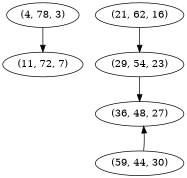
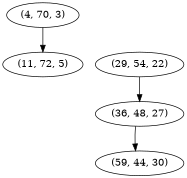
node "(4, 78, 3)": label "(4, 78, 3)" -> "(4, 70, 3)"
node "(21, 62, 16)": removed
node "(11, 72, 7)": label "(11, 72, 7)" -> "(11, 72, 5)"
node "(29, 54, 23)": label "(29, 54, 23)" -> "(29, 54, 22)"
edge "(59, 44, 30)" -> "(36, 48, 27)": reversed
